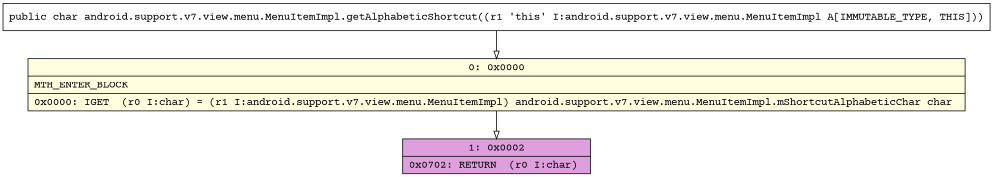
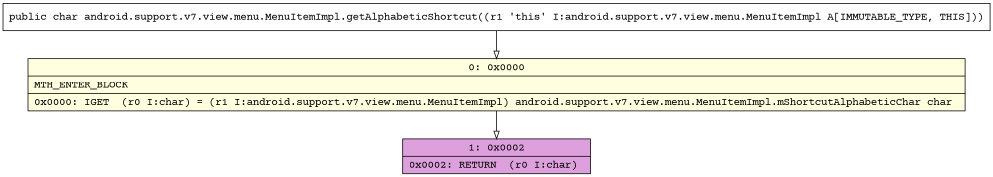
node "1: 0x0002": text "0x0702: RETURN  (r0 I:char)" -> "0x0002: RETURN  (r0 I:char)"
